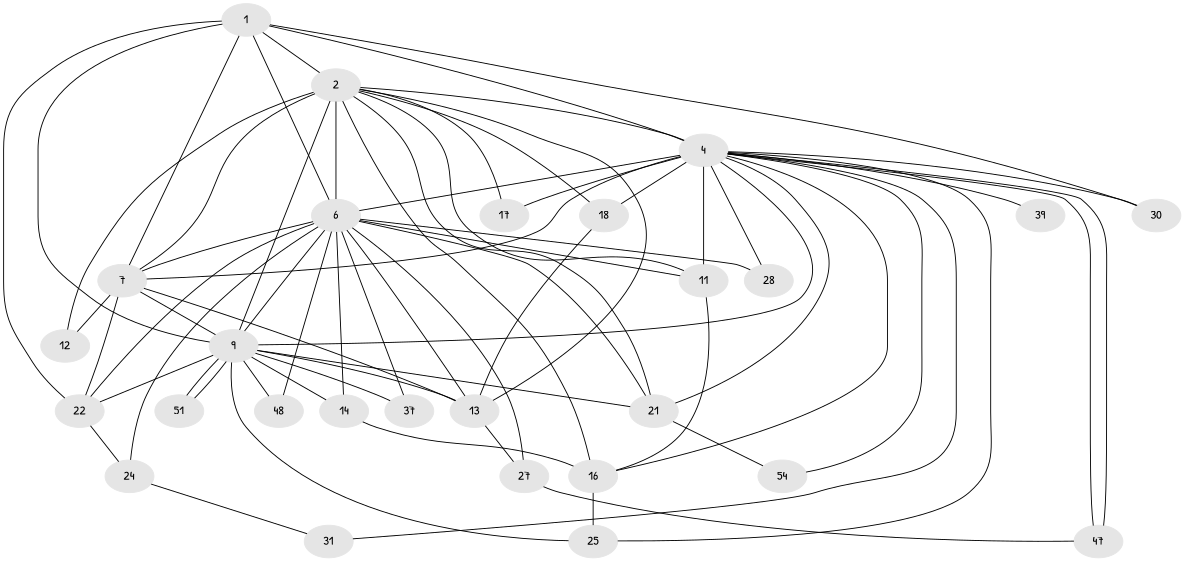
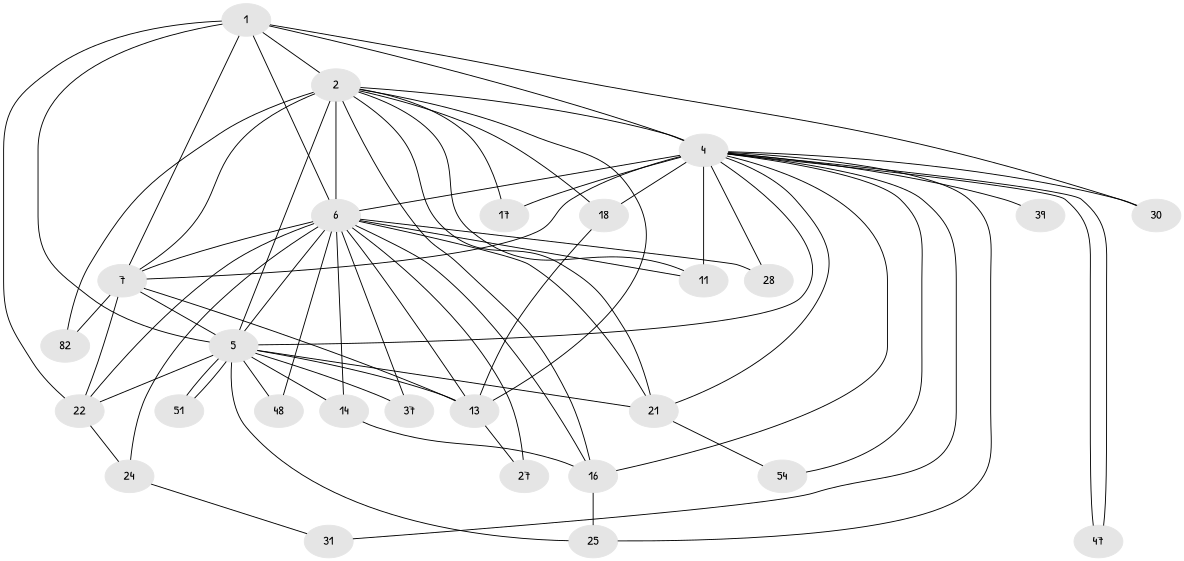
node "12": label "12" -> "82"
node "9": label "9" -> "5"
edge "11" -- "16": now "6" -- "16"
edge "27" -- "47": removed
